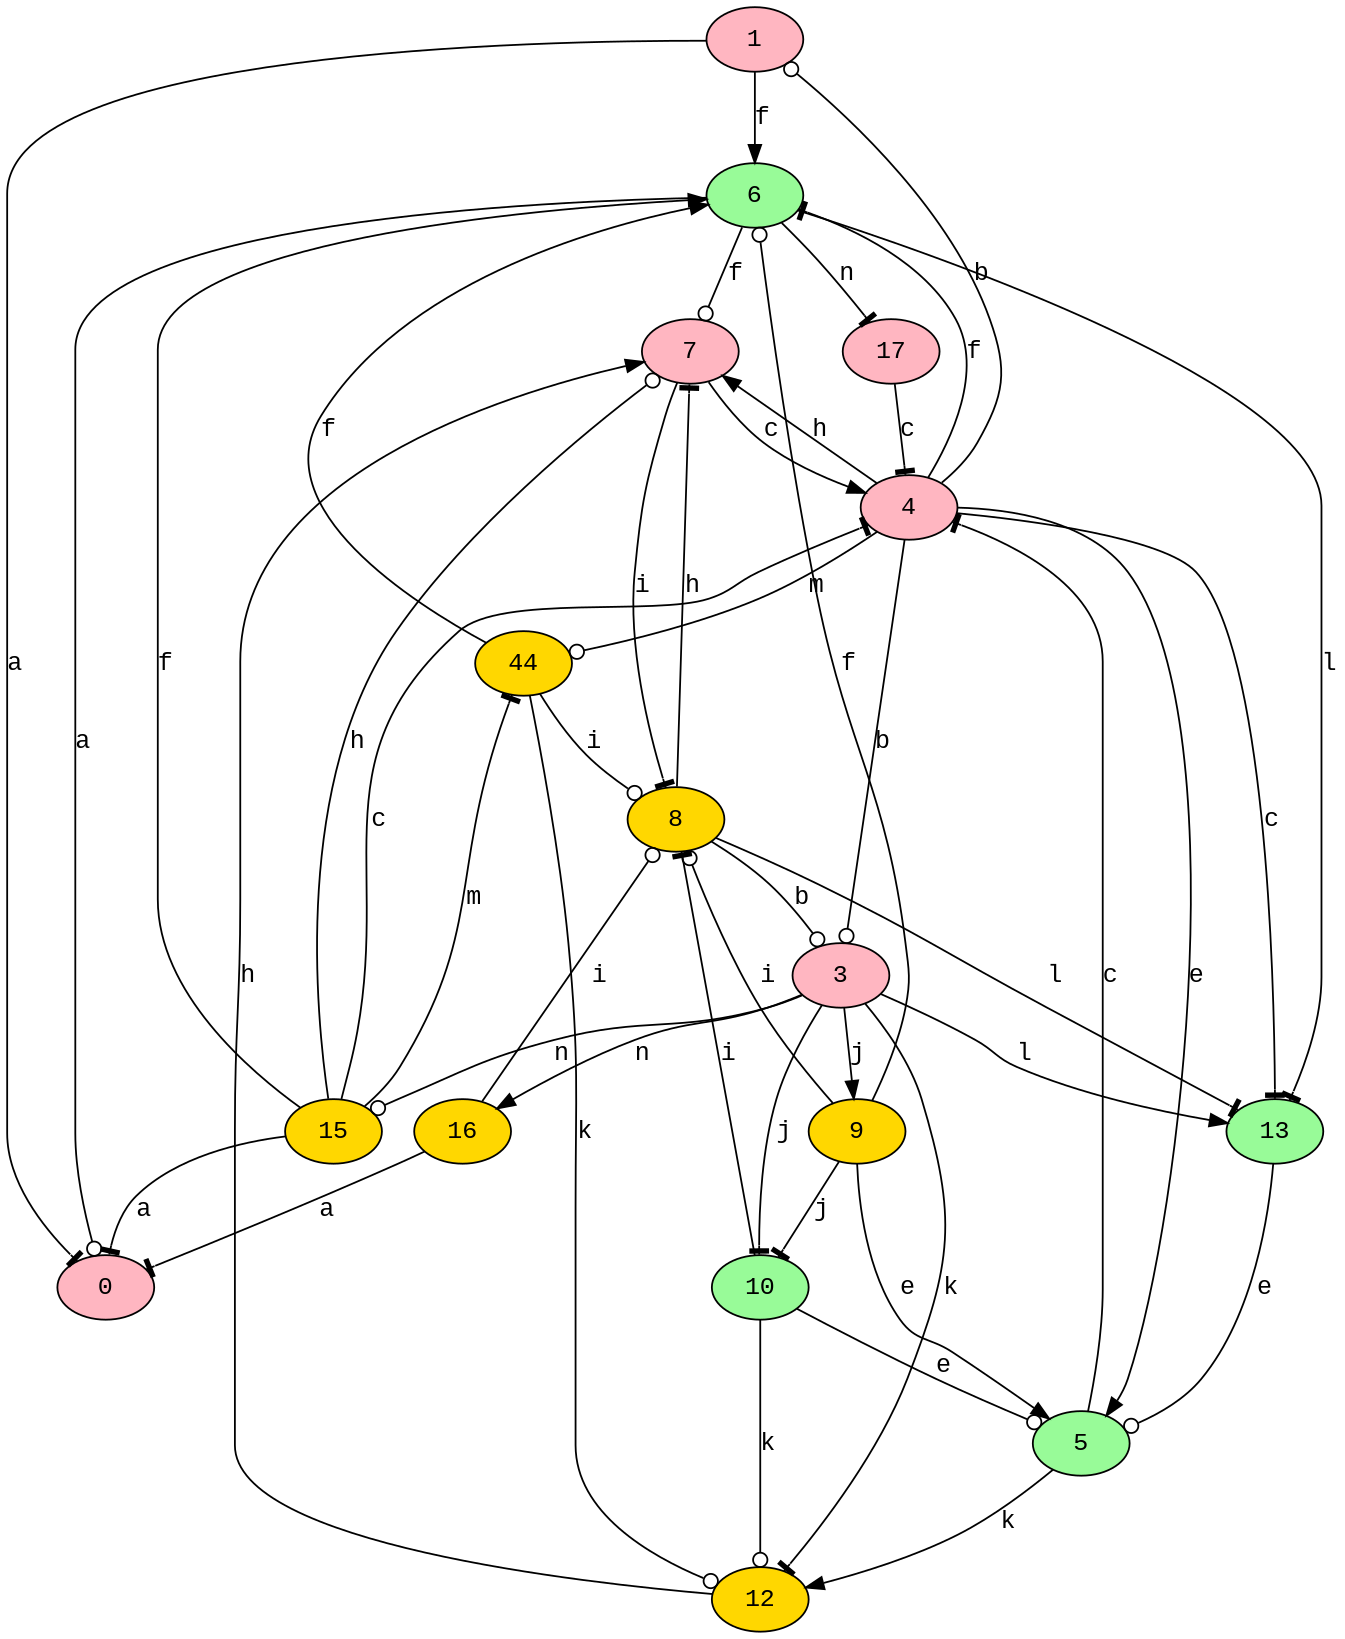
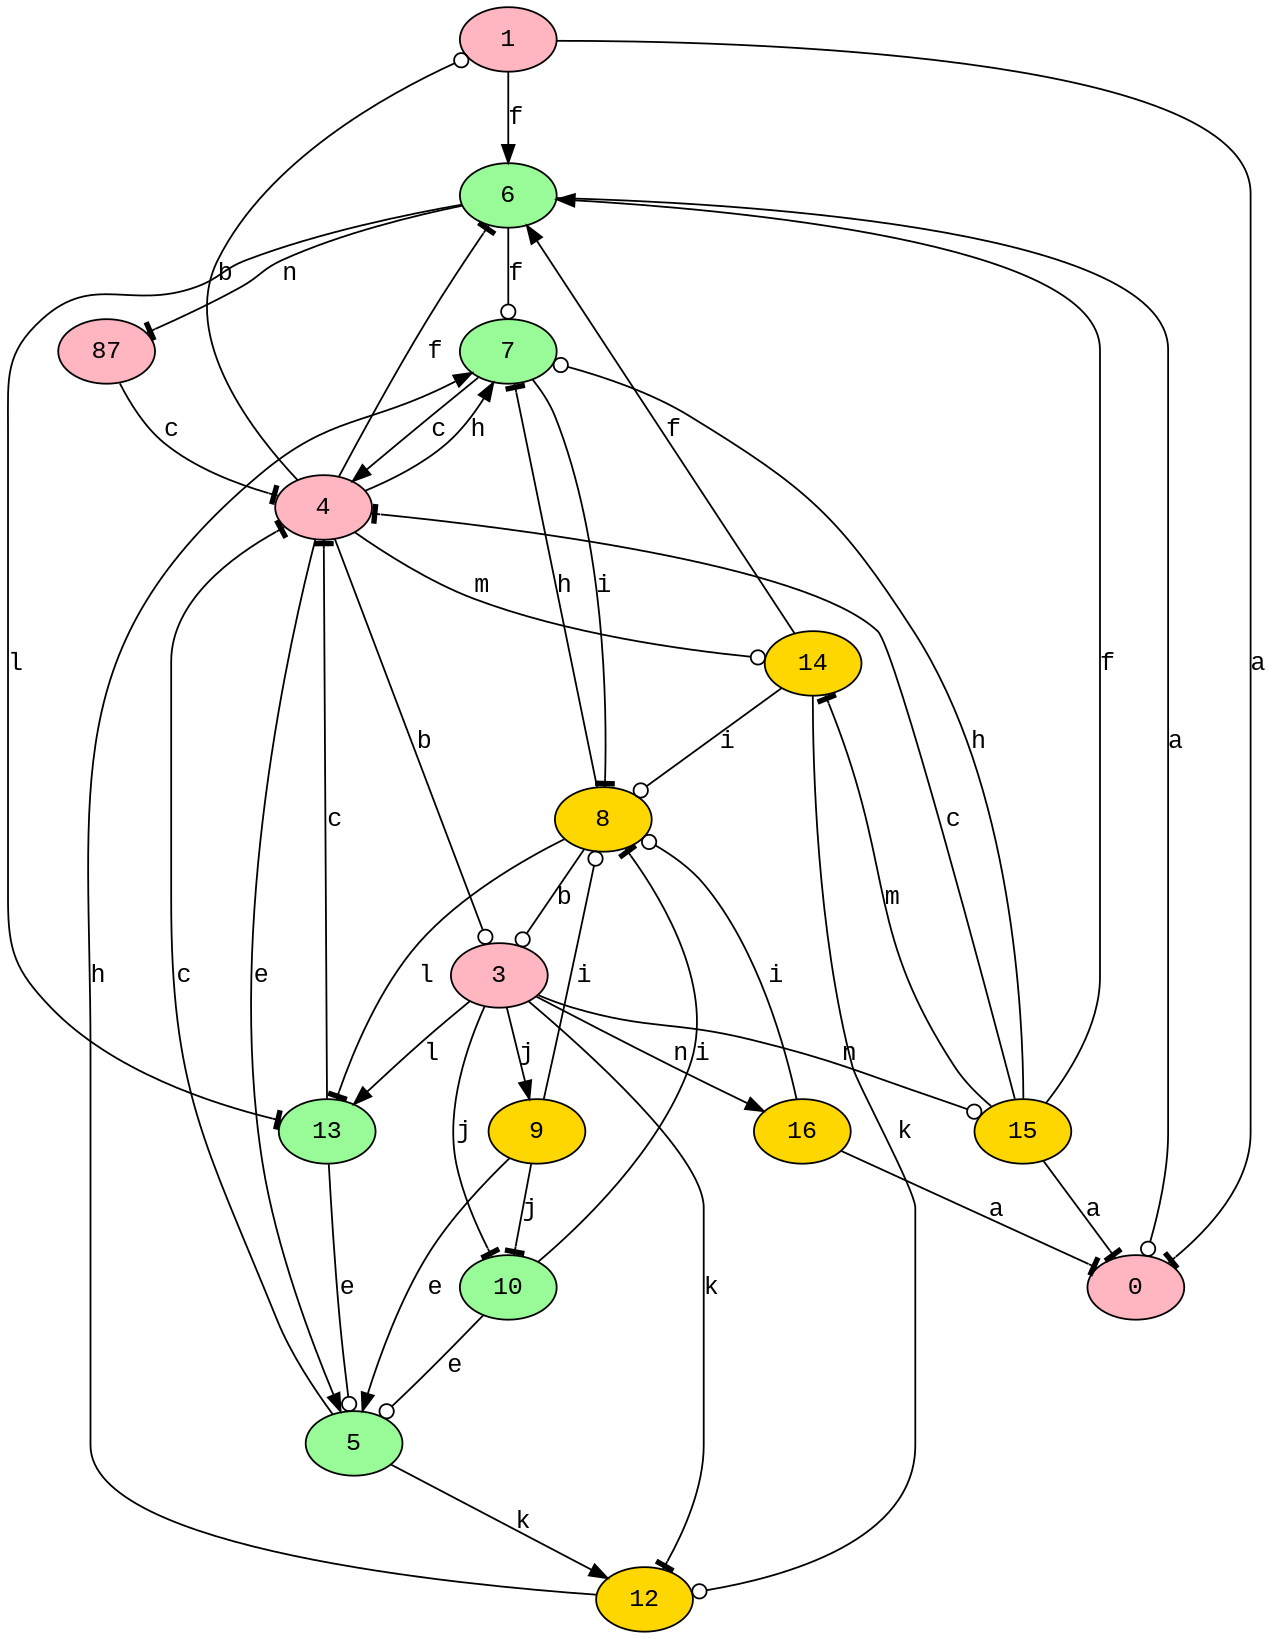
node "7": fillcolor lightpink -> palegreen
node "17": label "17" -> "87"
node "44": label "44" -> "14"
edge "9" -> "6": removed, label "f"
edge "4" -> "13": reversed
edge "10" -> "12": removed, label "k"
